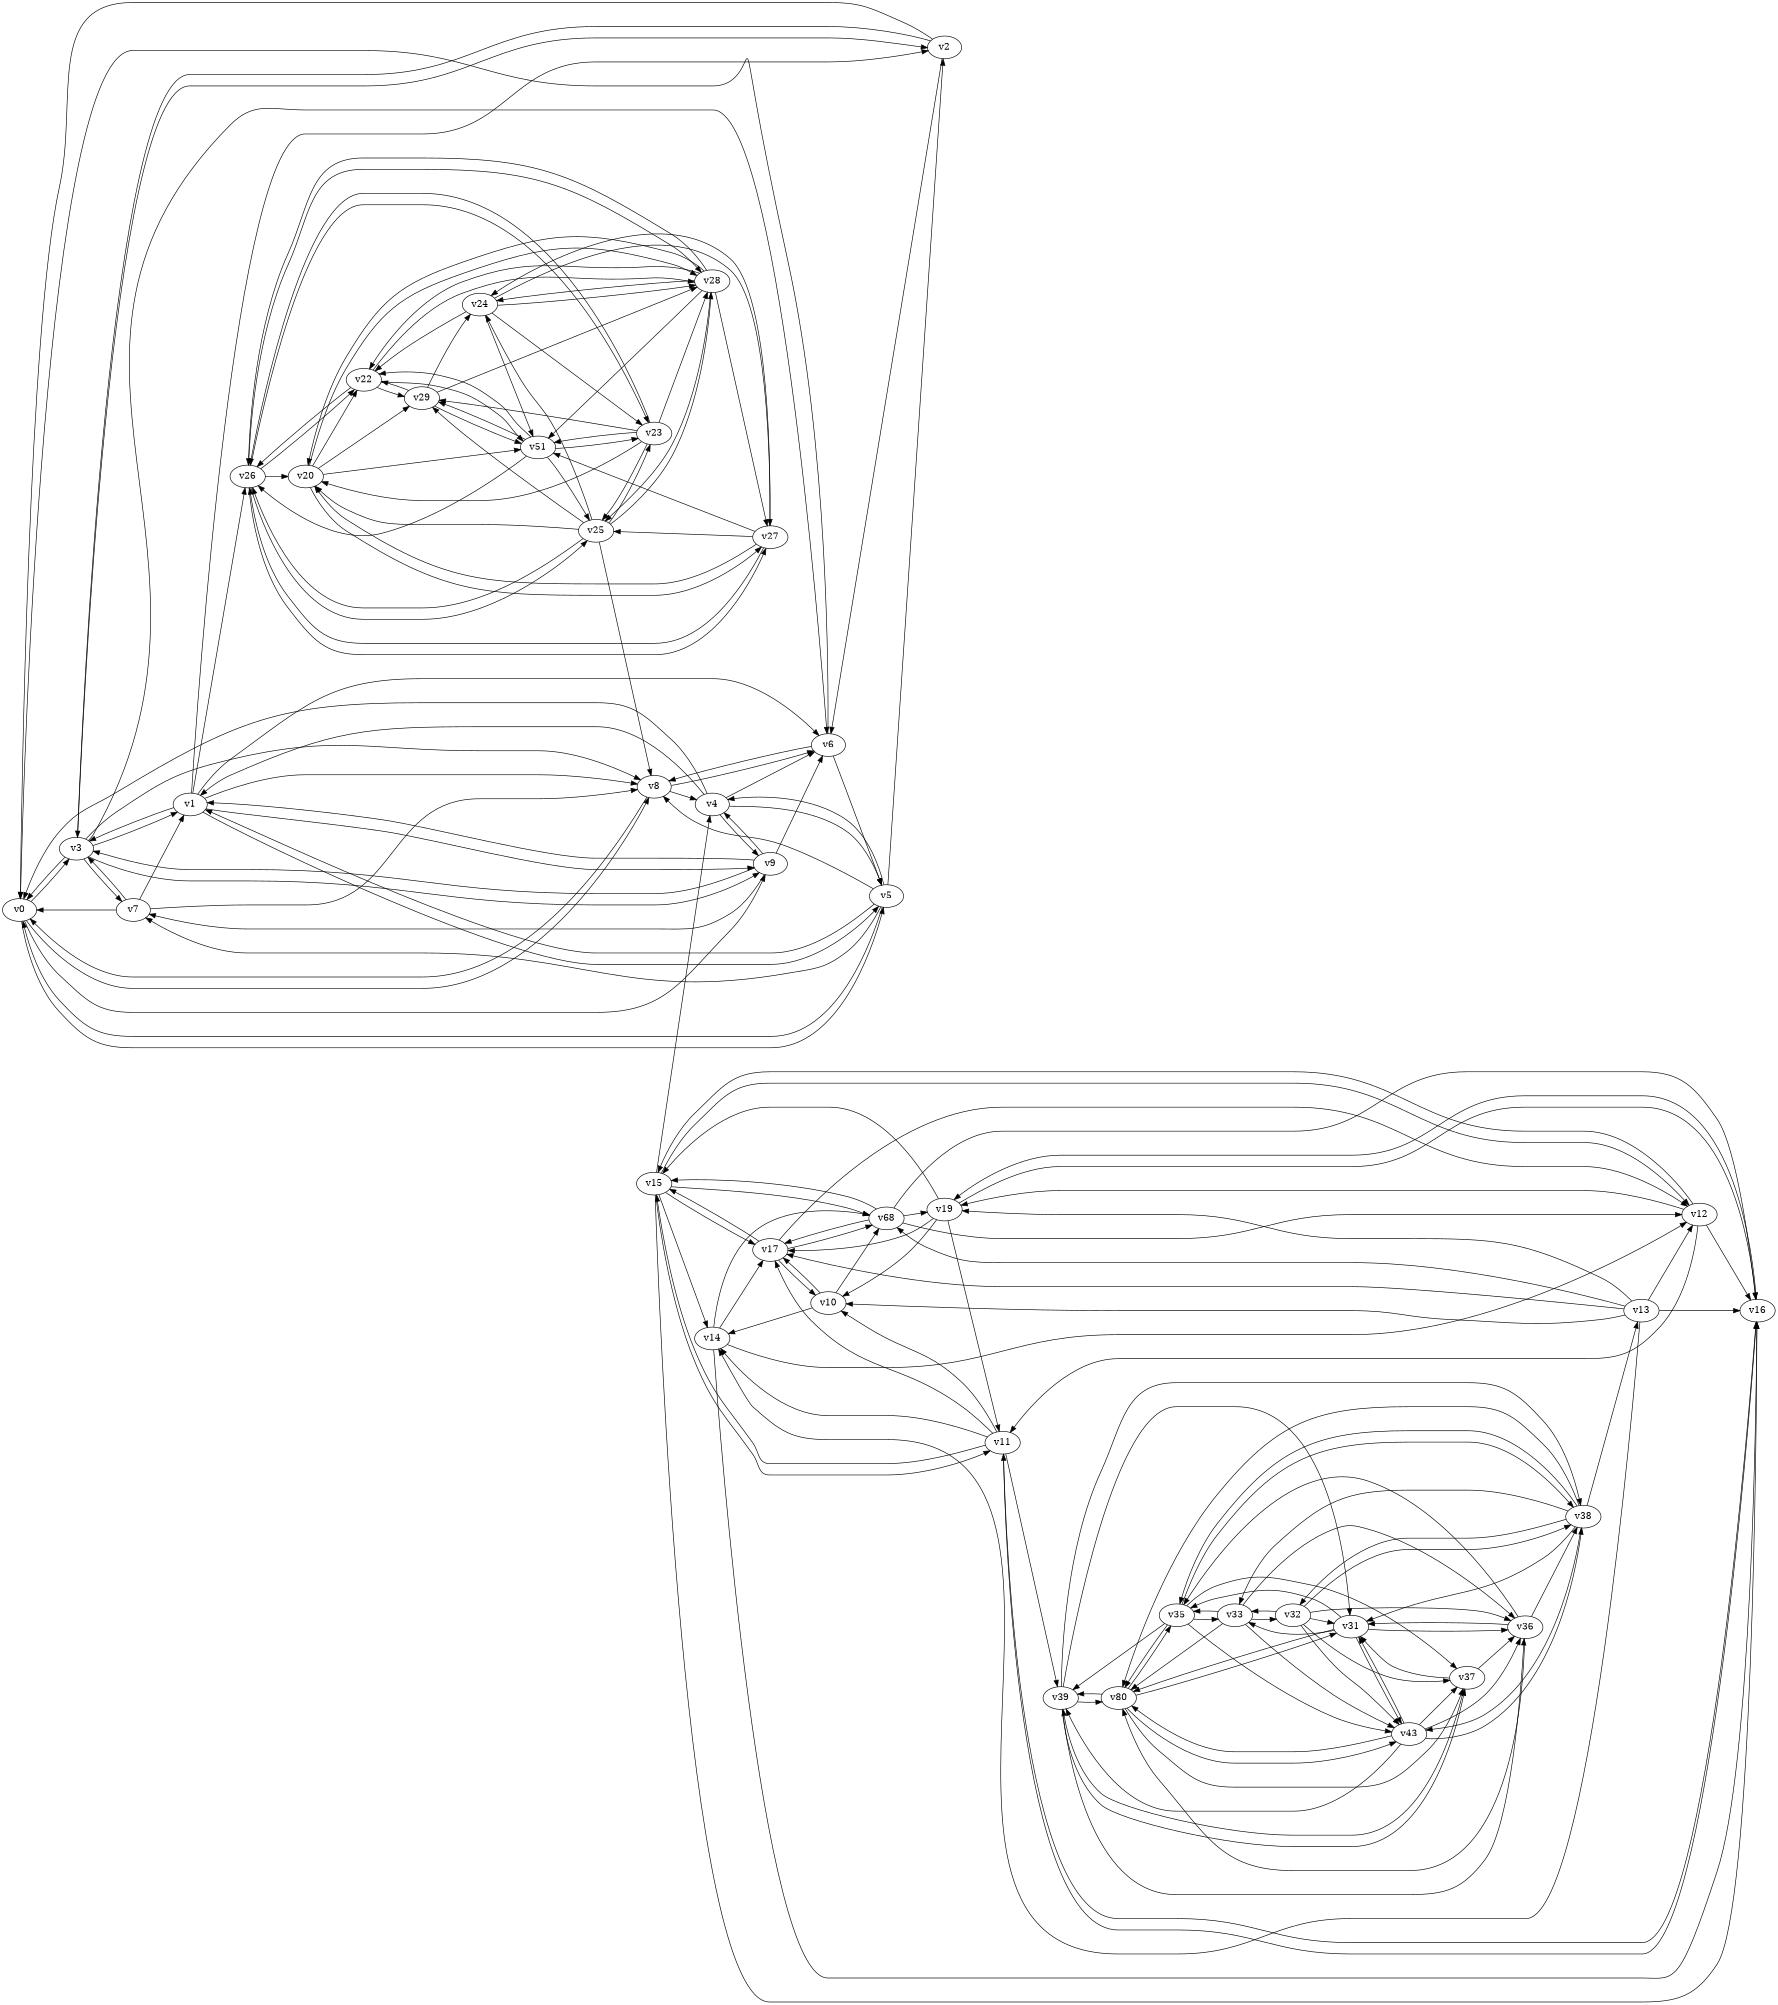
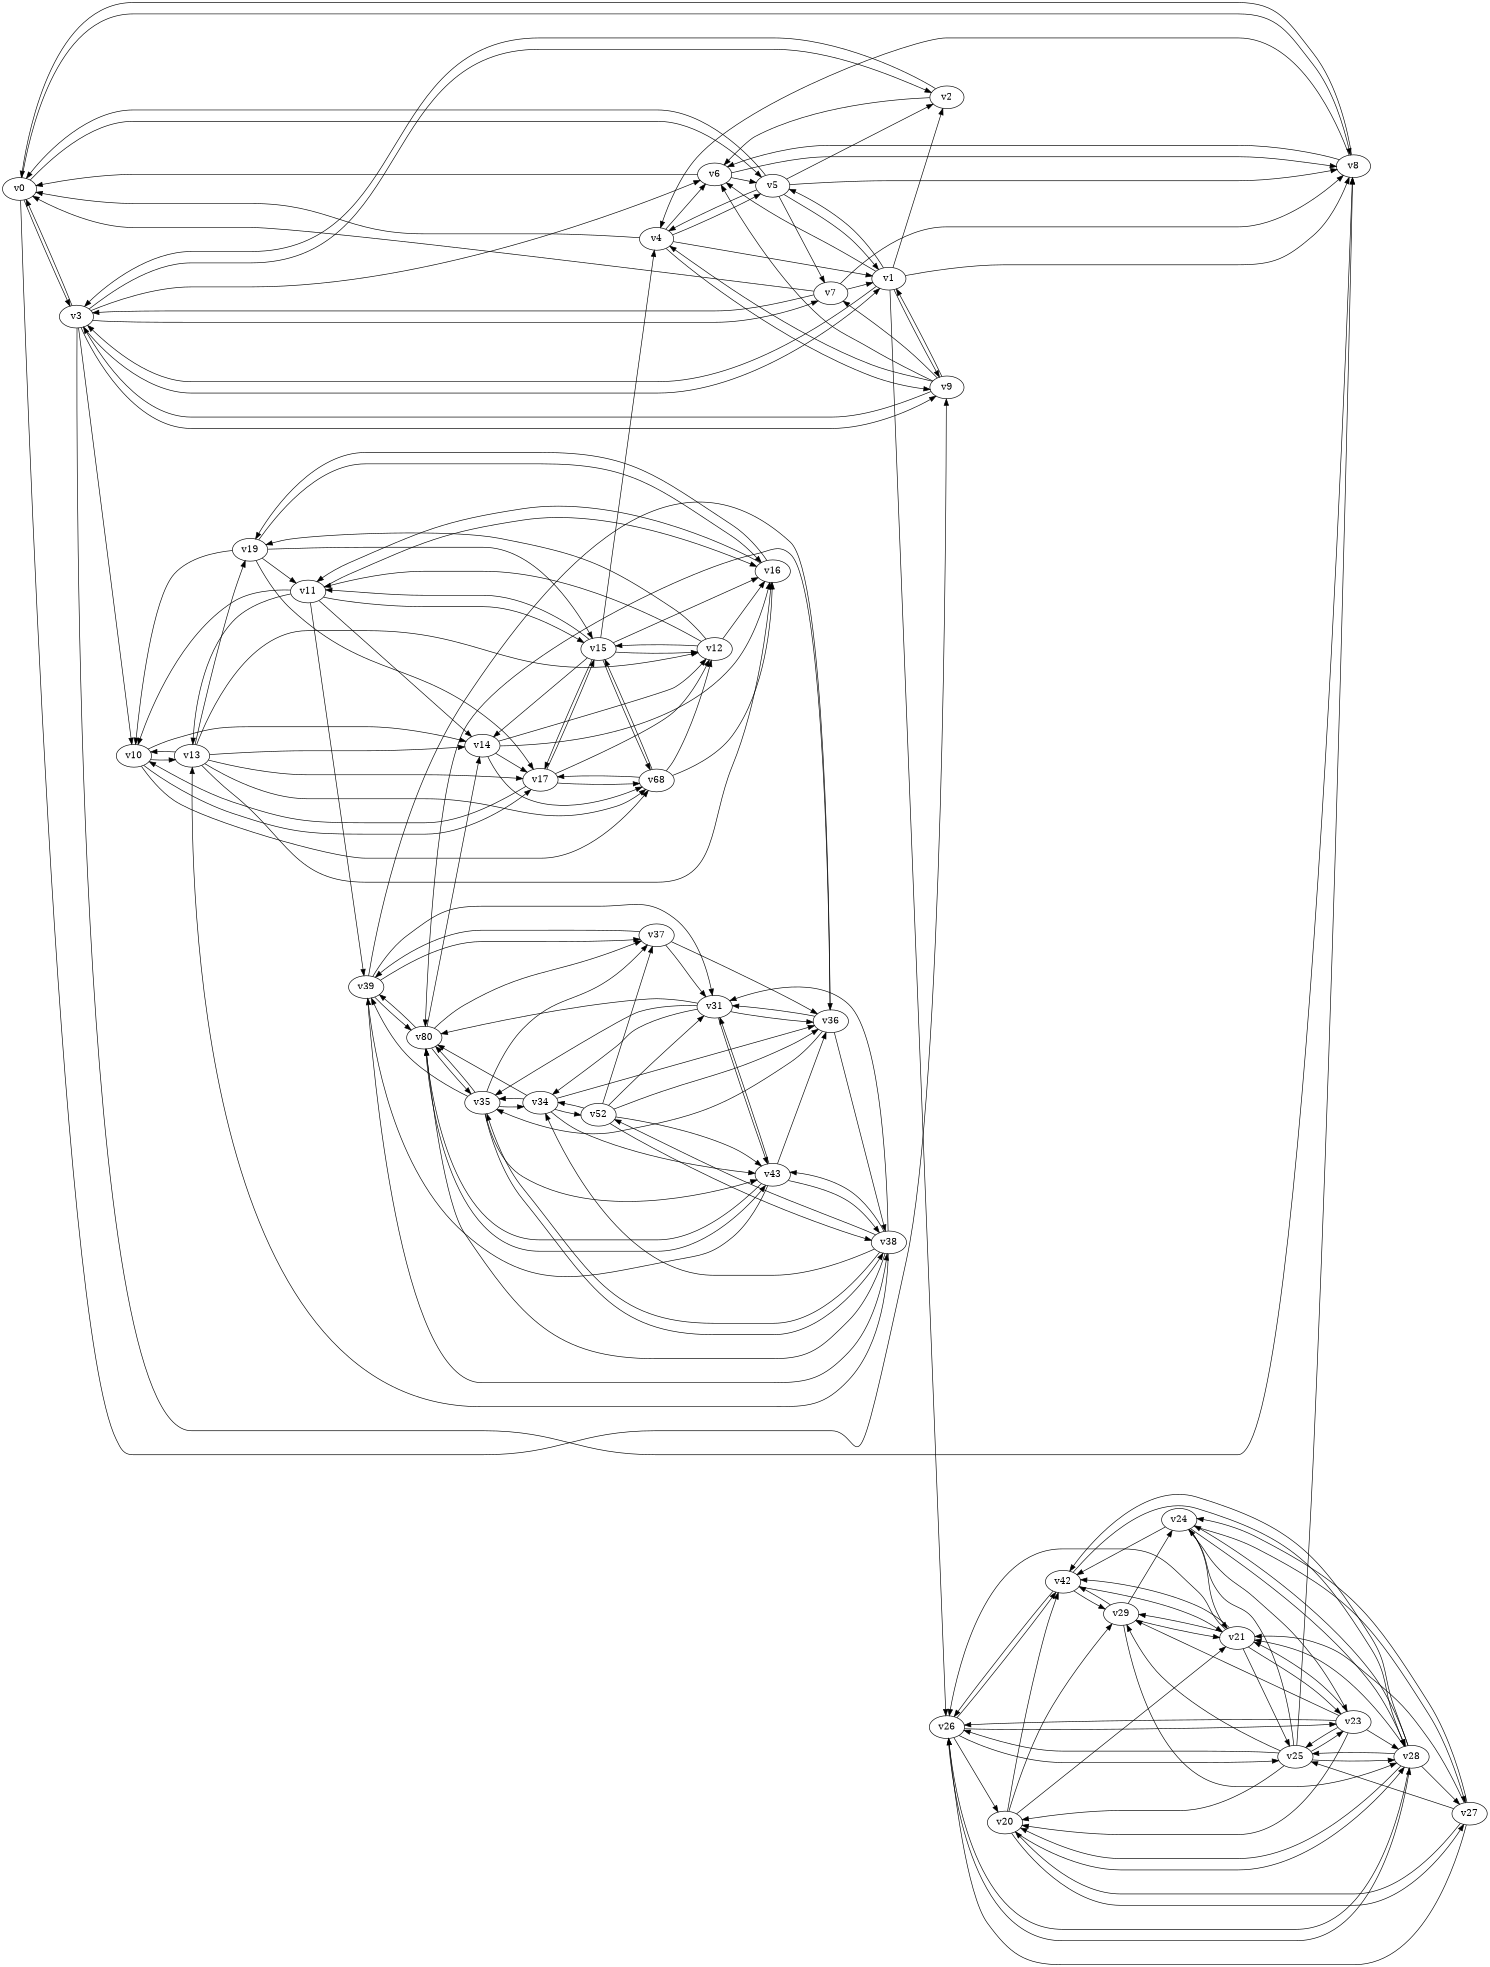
edge "v2" -> "v0": removed
node "v22": label "v22" -> "v42"
node "v51": label "v51" -> "v21"
edge "v3" -> "v10": added
edge "v26" -> "v27": removed
edge "v10" -> "v13": added
edge "v68" -> "v19": removed
edge "v11" -> "v17": now "v11" -> "v13"
node "v33": label "v33" -> "v34"
node "v32": label "v32" -> "v52"
edge "v80" -> "v31": now "v80" -> "v14"
edge "v43" -> "v37": removed
